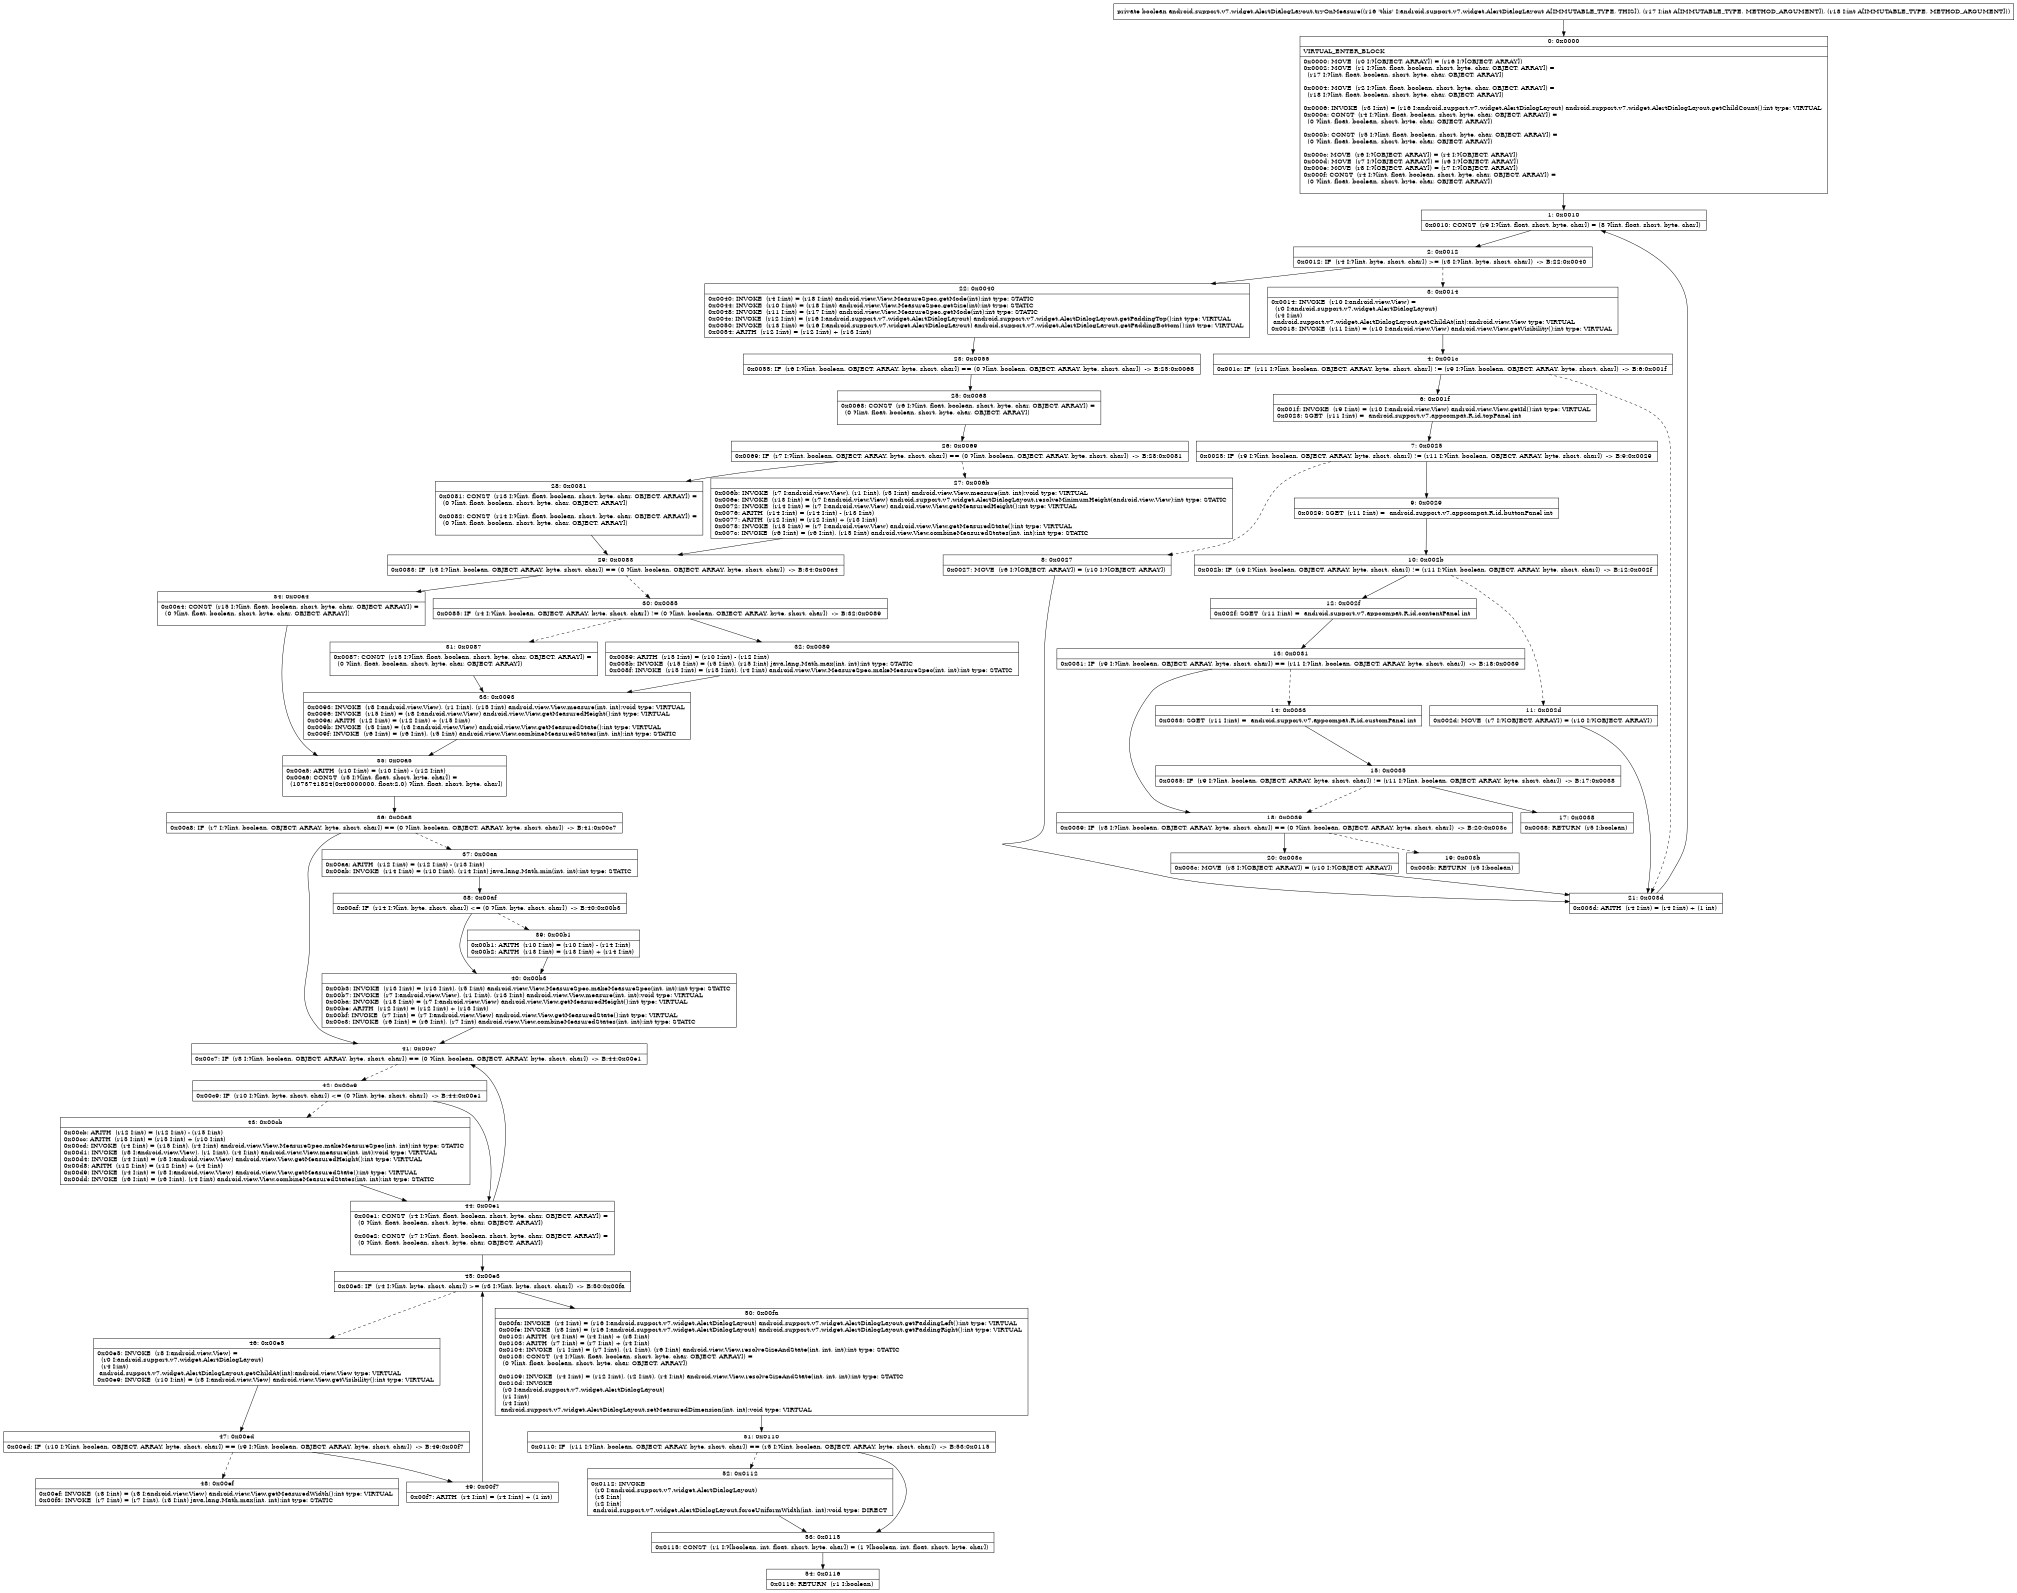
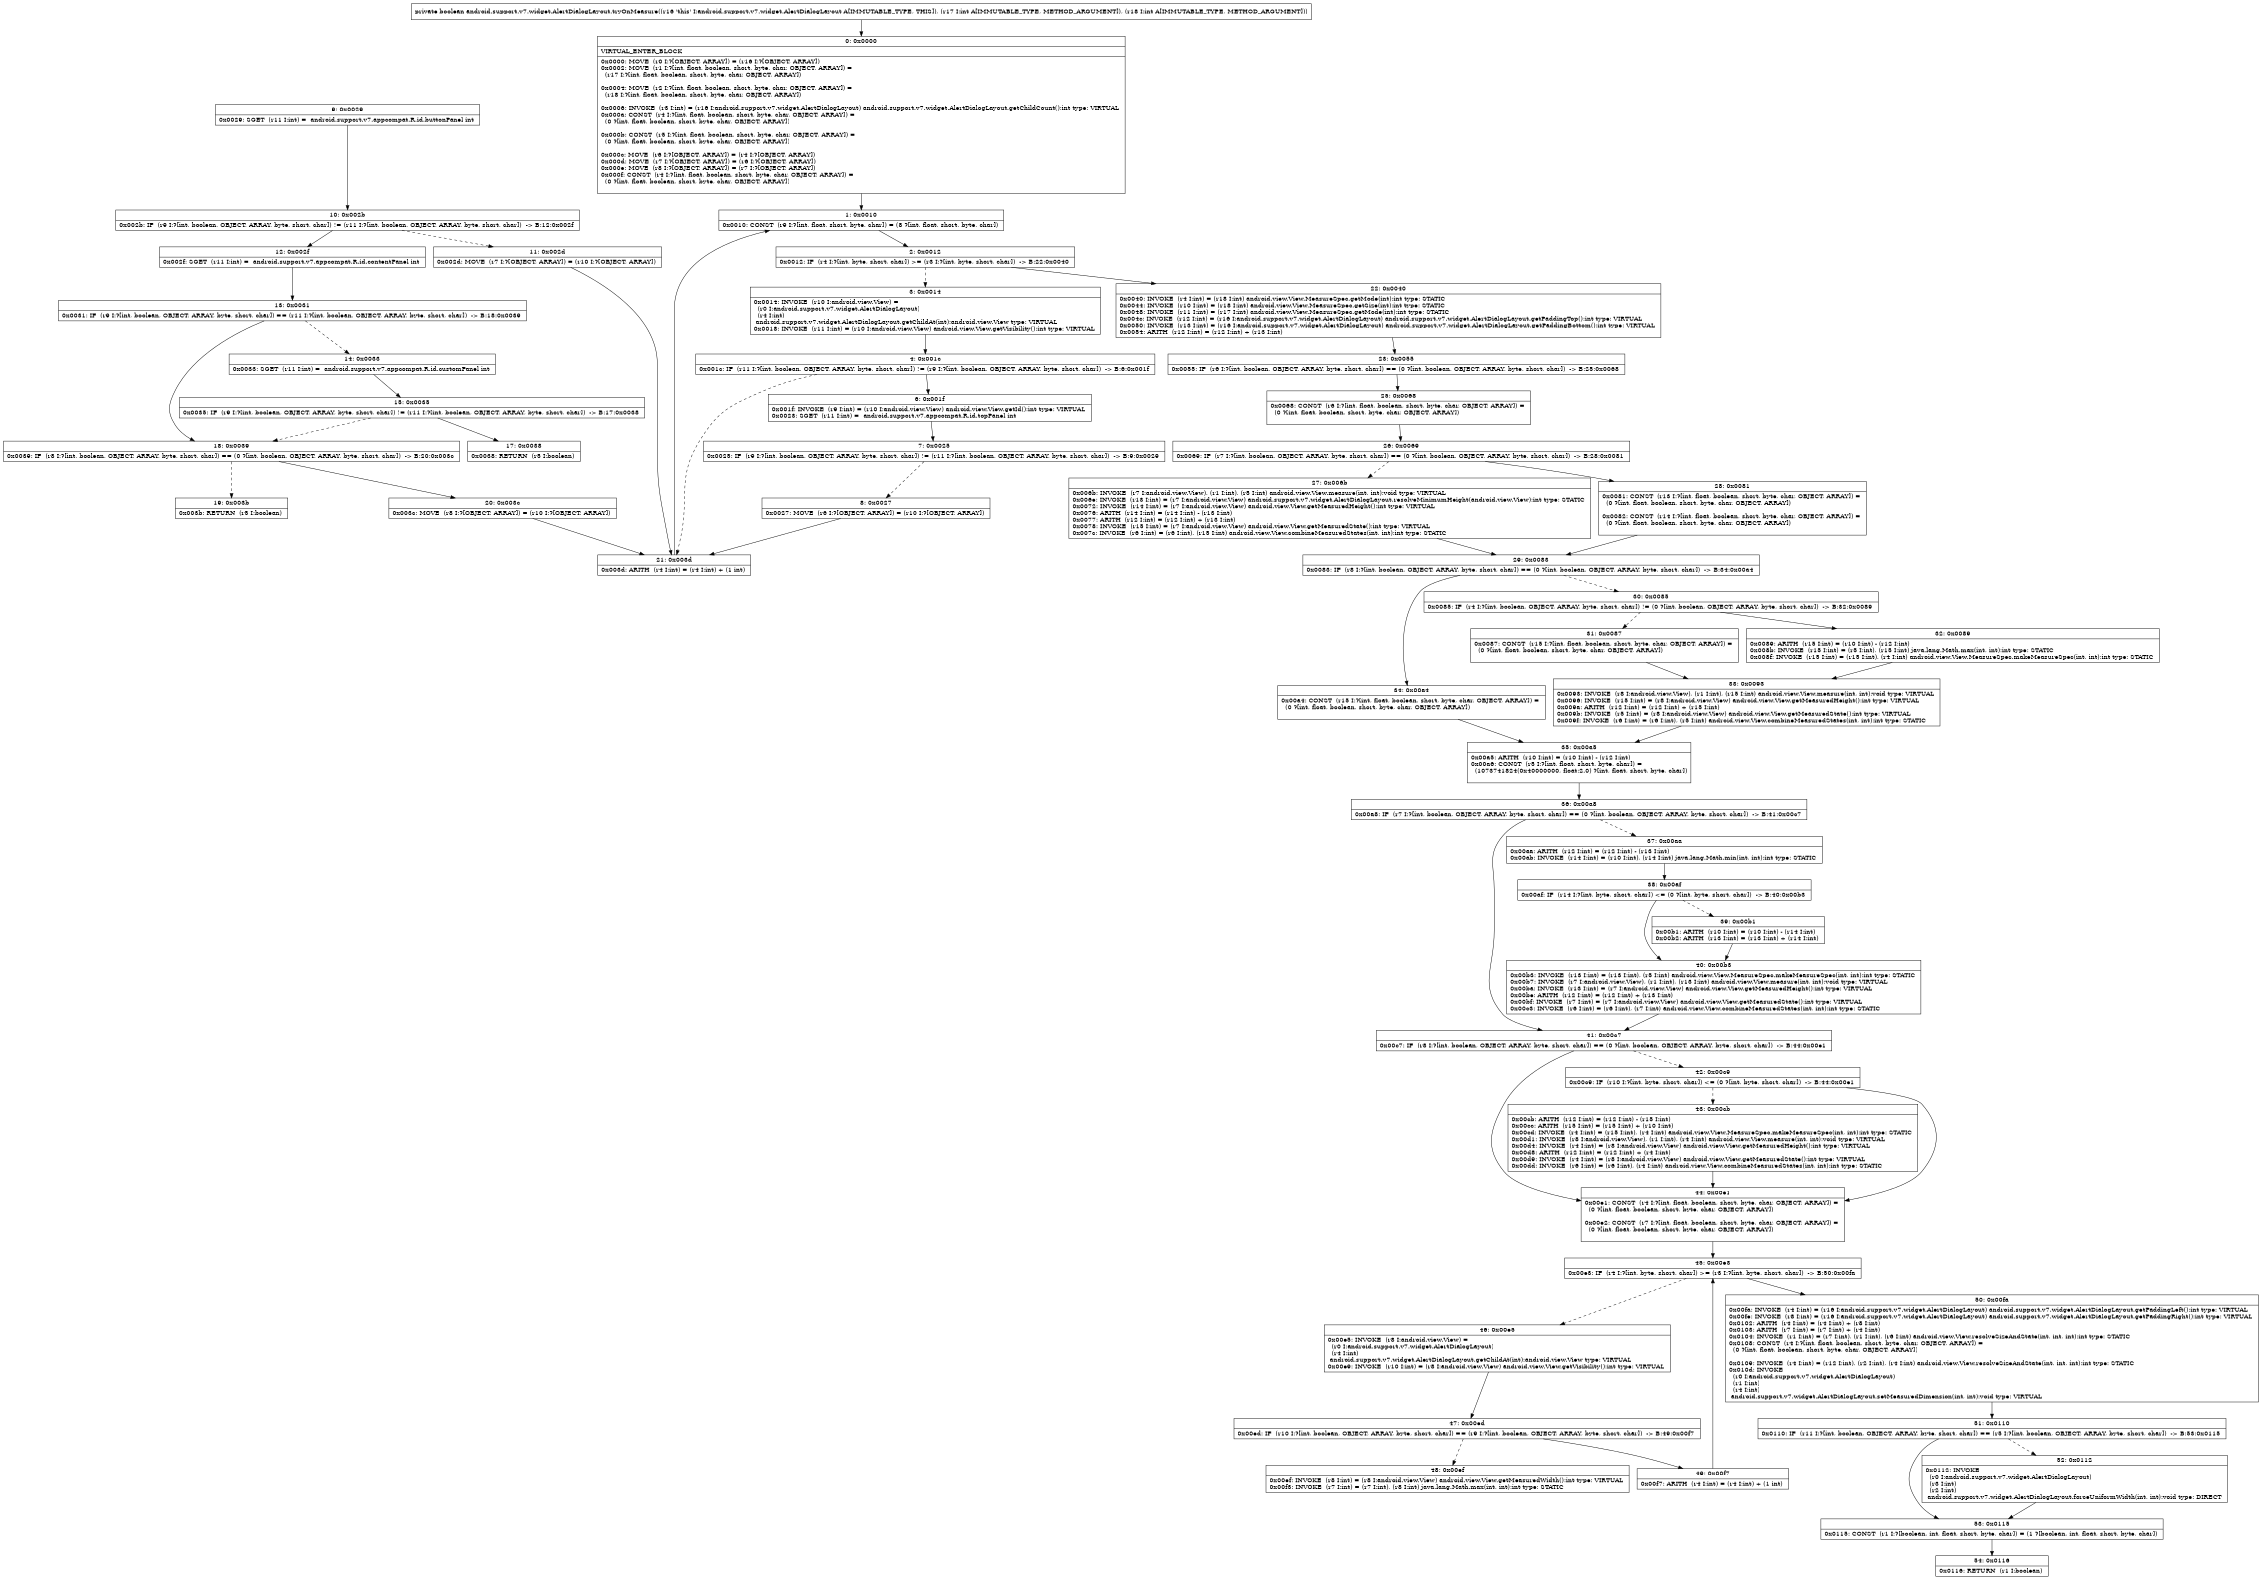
edge "7: 0x0025" -> "9: 0x0029": removed
edge "44: 0x00e1" -> "41: 0x00c7": reversed
